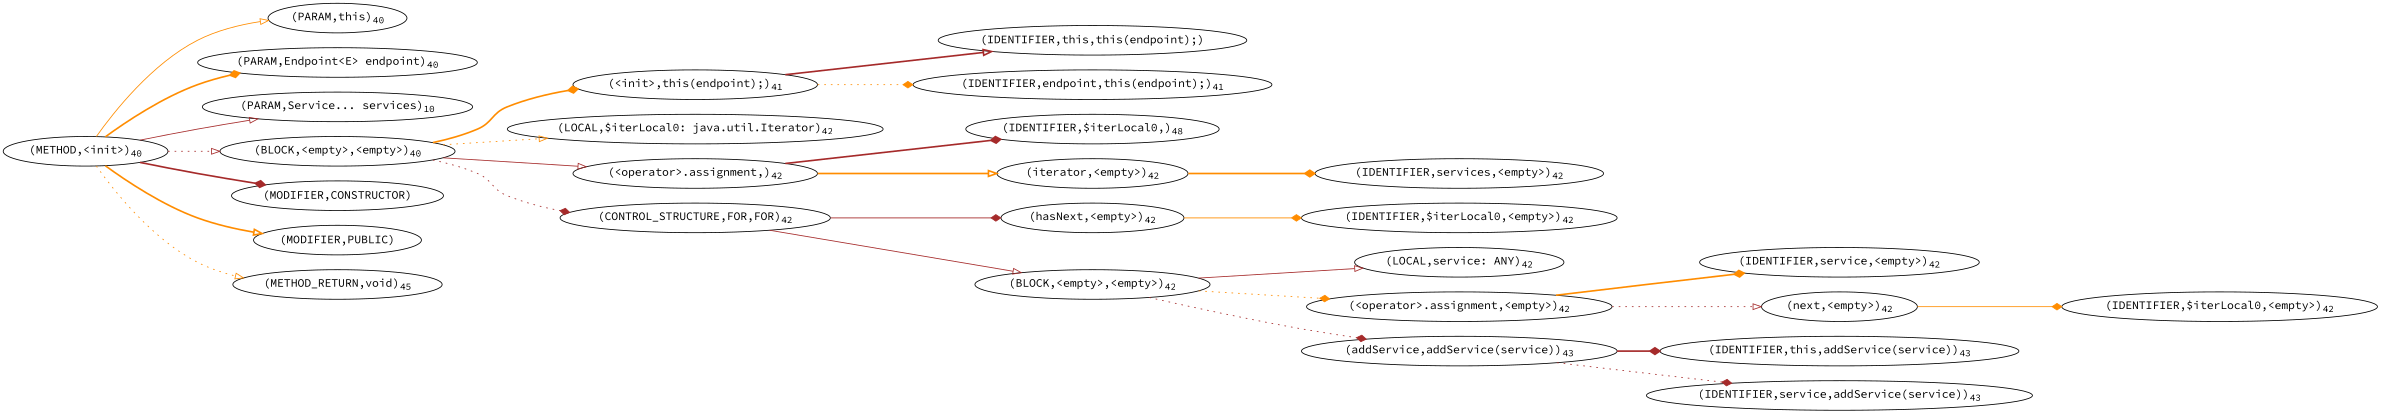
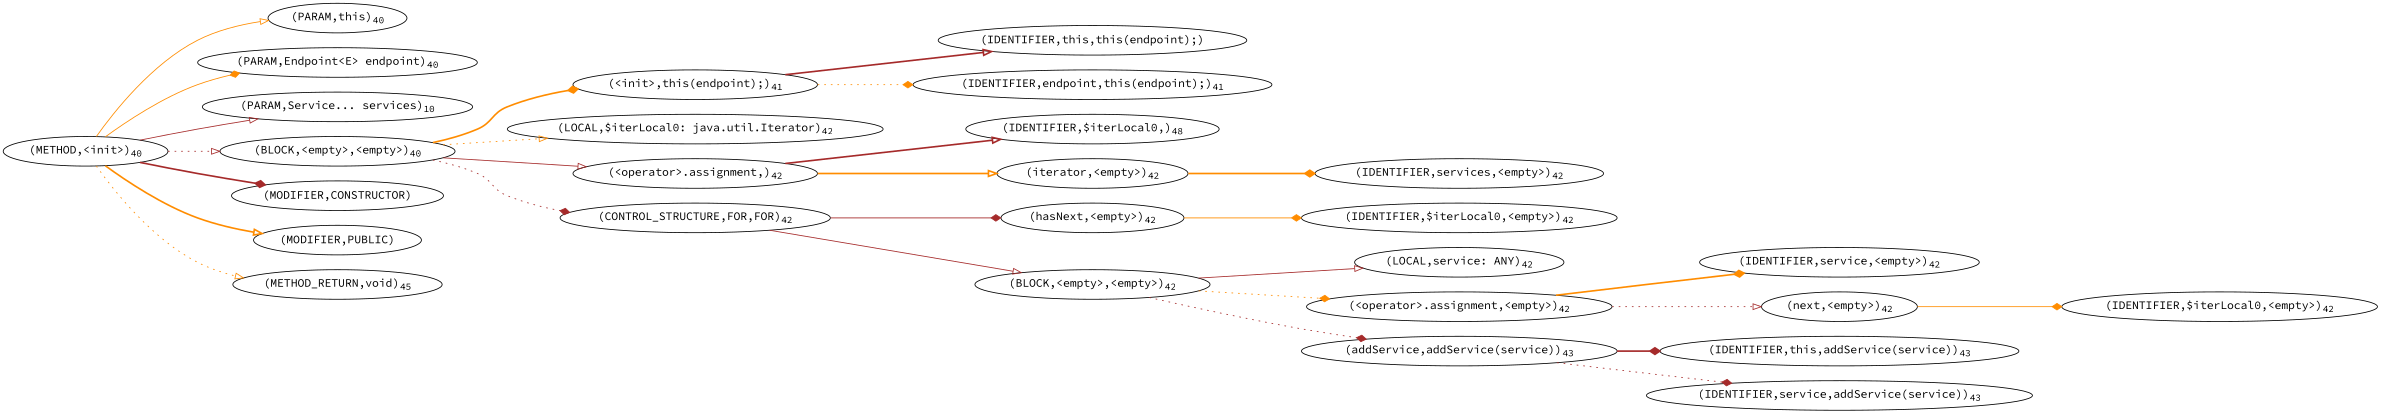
edge "(METHOD,<init>)" -> "(PARAM,Endpoint<E> endpoint)": style bold -> solid
edge "(<operator>.assignment,)" -> "(IDENTIFIER,$iterLocal0,)": arrowhead diamond -> onormal
